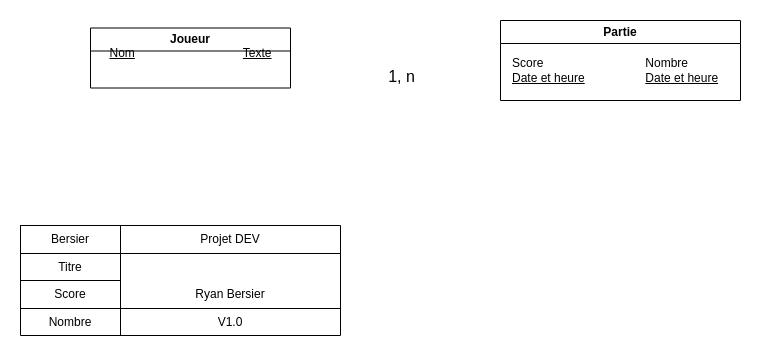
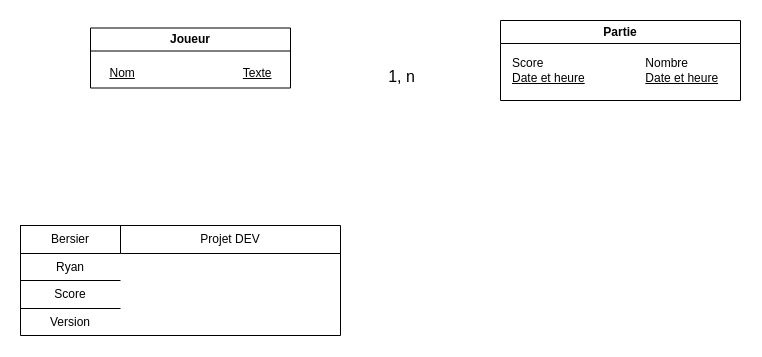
node "Nom Texte": moved (191, 53) -> (191, 73)
node "Titre": label "Titre" -> "Ryan"
node "Ryan Bersier": removed
node "V1.0": removed
node "Nombre": label "Nombre" -> "Version"
